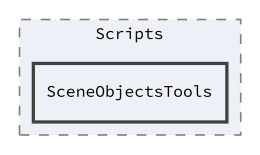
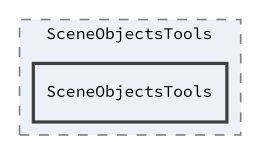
cluster "Scripts": label "Scripts" -> "SceneObjectsTools"
